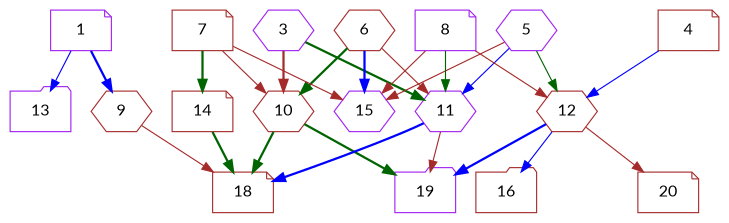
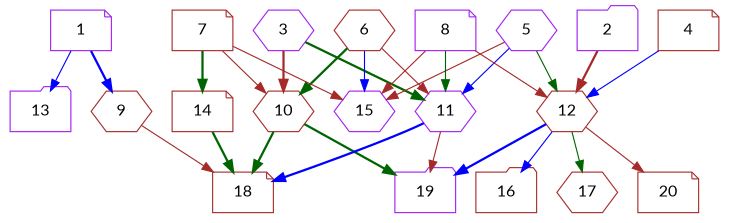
node "2": added
edge "6" -> "15": style bold -> solid
node "17": added
